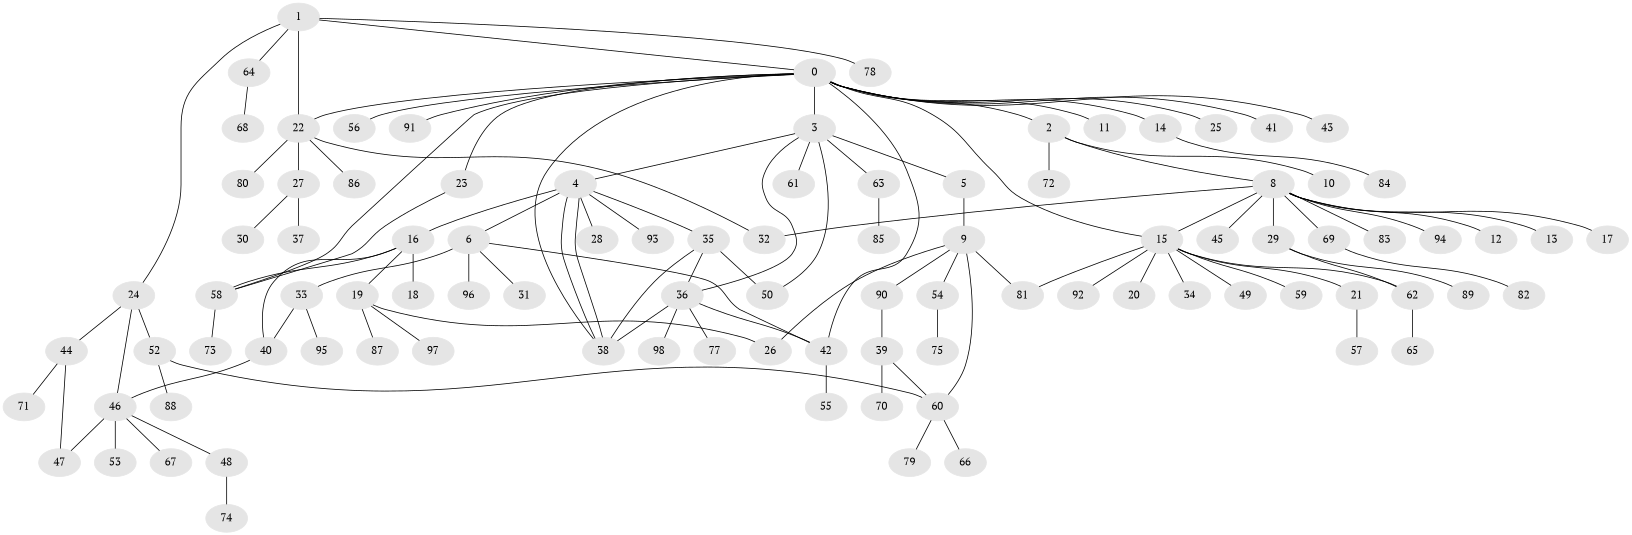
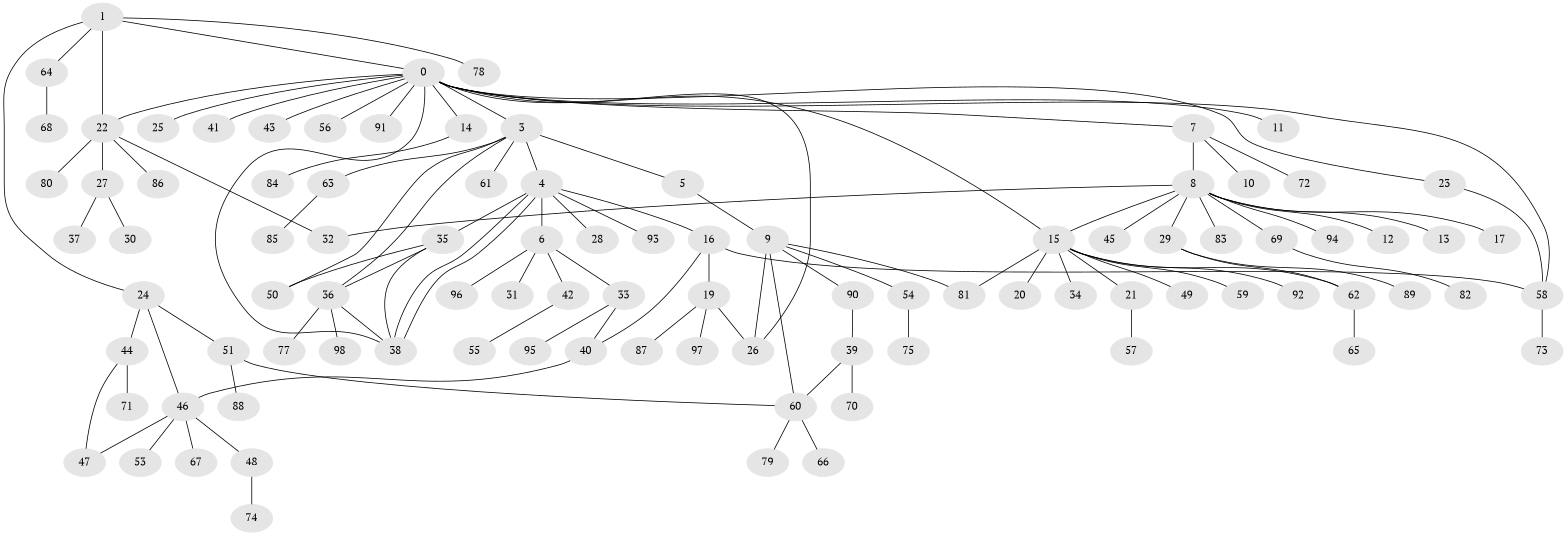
node "2": label "2" -> "7"
edge "0" -- "42": now "0" -- "26"
node "18": removed
edge "36" -- "42": removed
node "52": label "52" -> "51"
